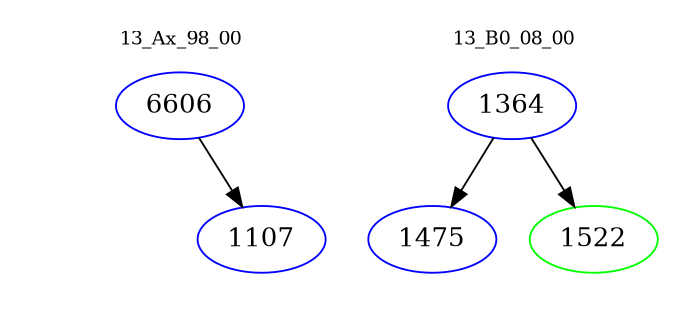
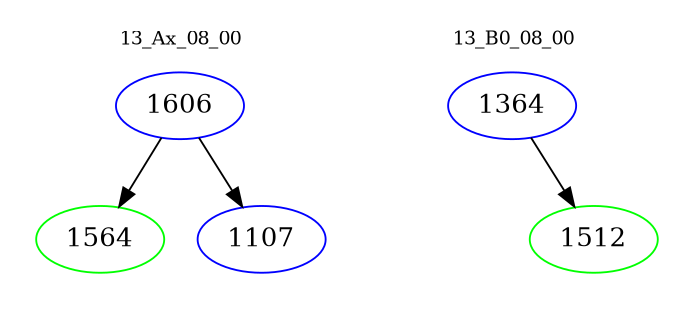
cluster "13_Ax_98_00": label "13_Ax_98_00" -> "13_Ax_08_00"
node "6606": label "6606" -> "1606"
node "1564": added
node "1475": removed
node "1522": label "1522" -> "1512"
